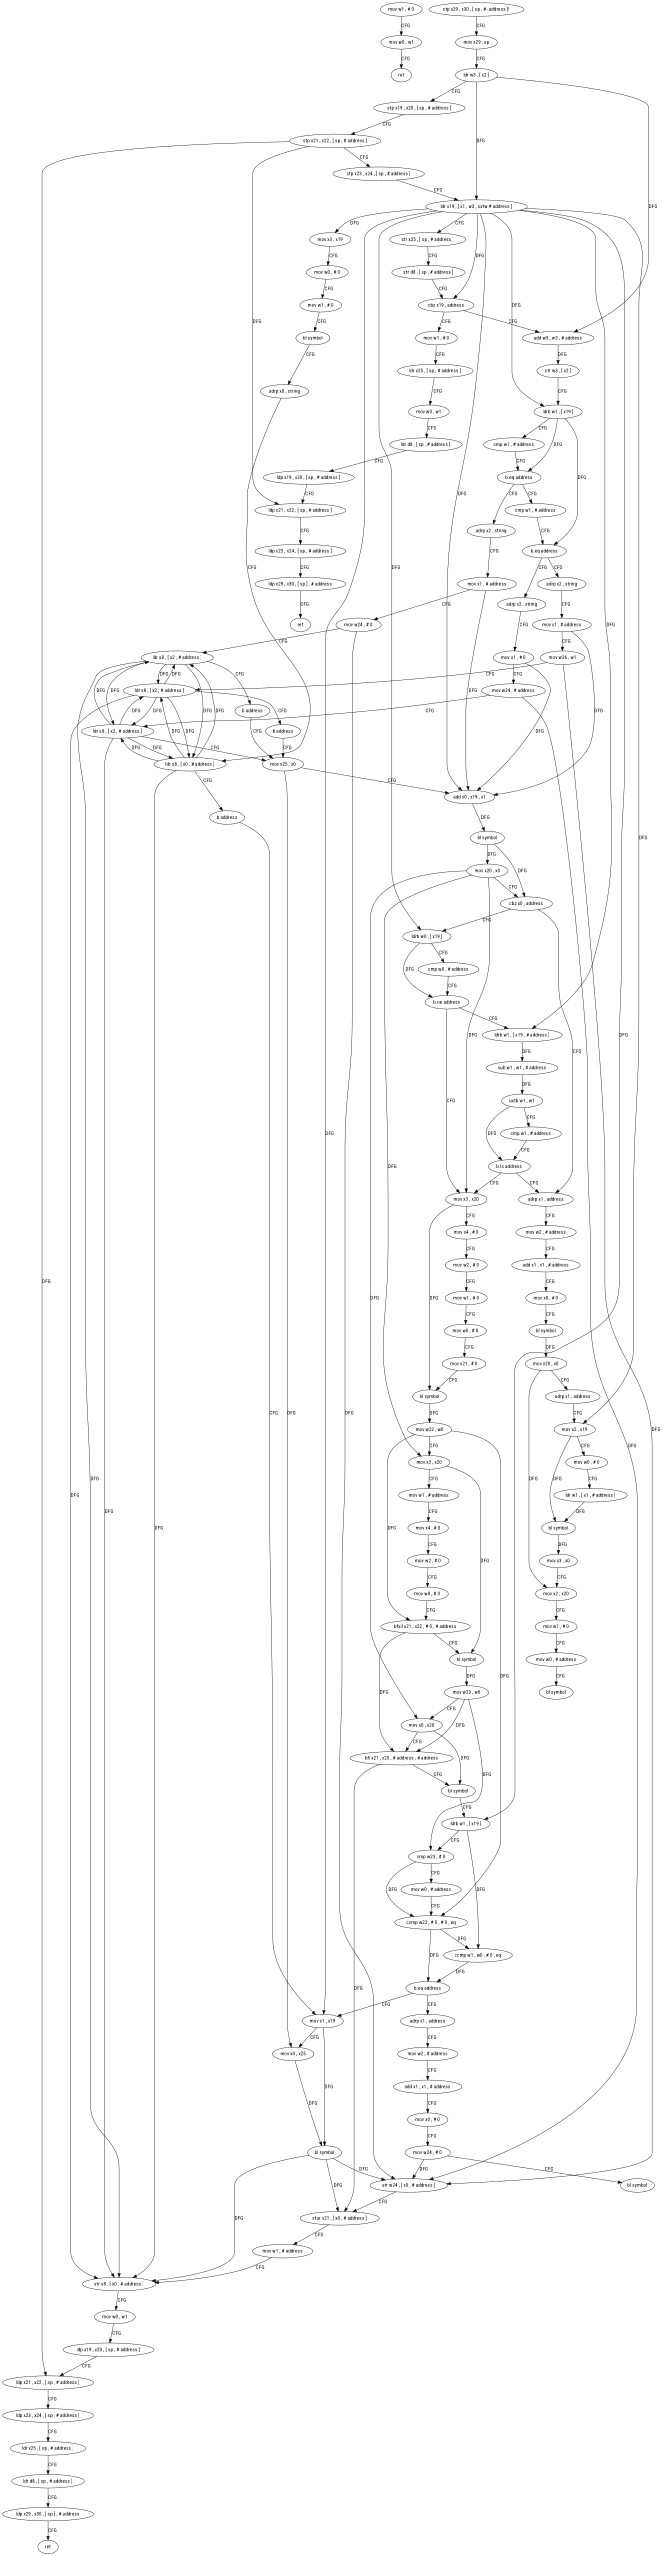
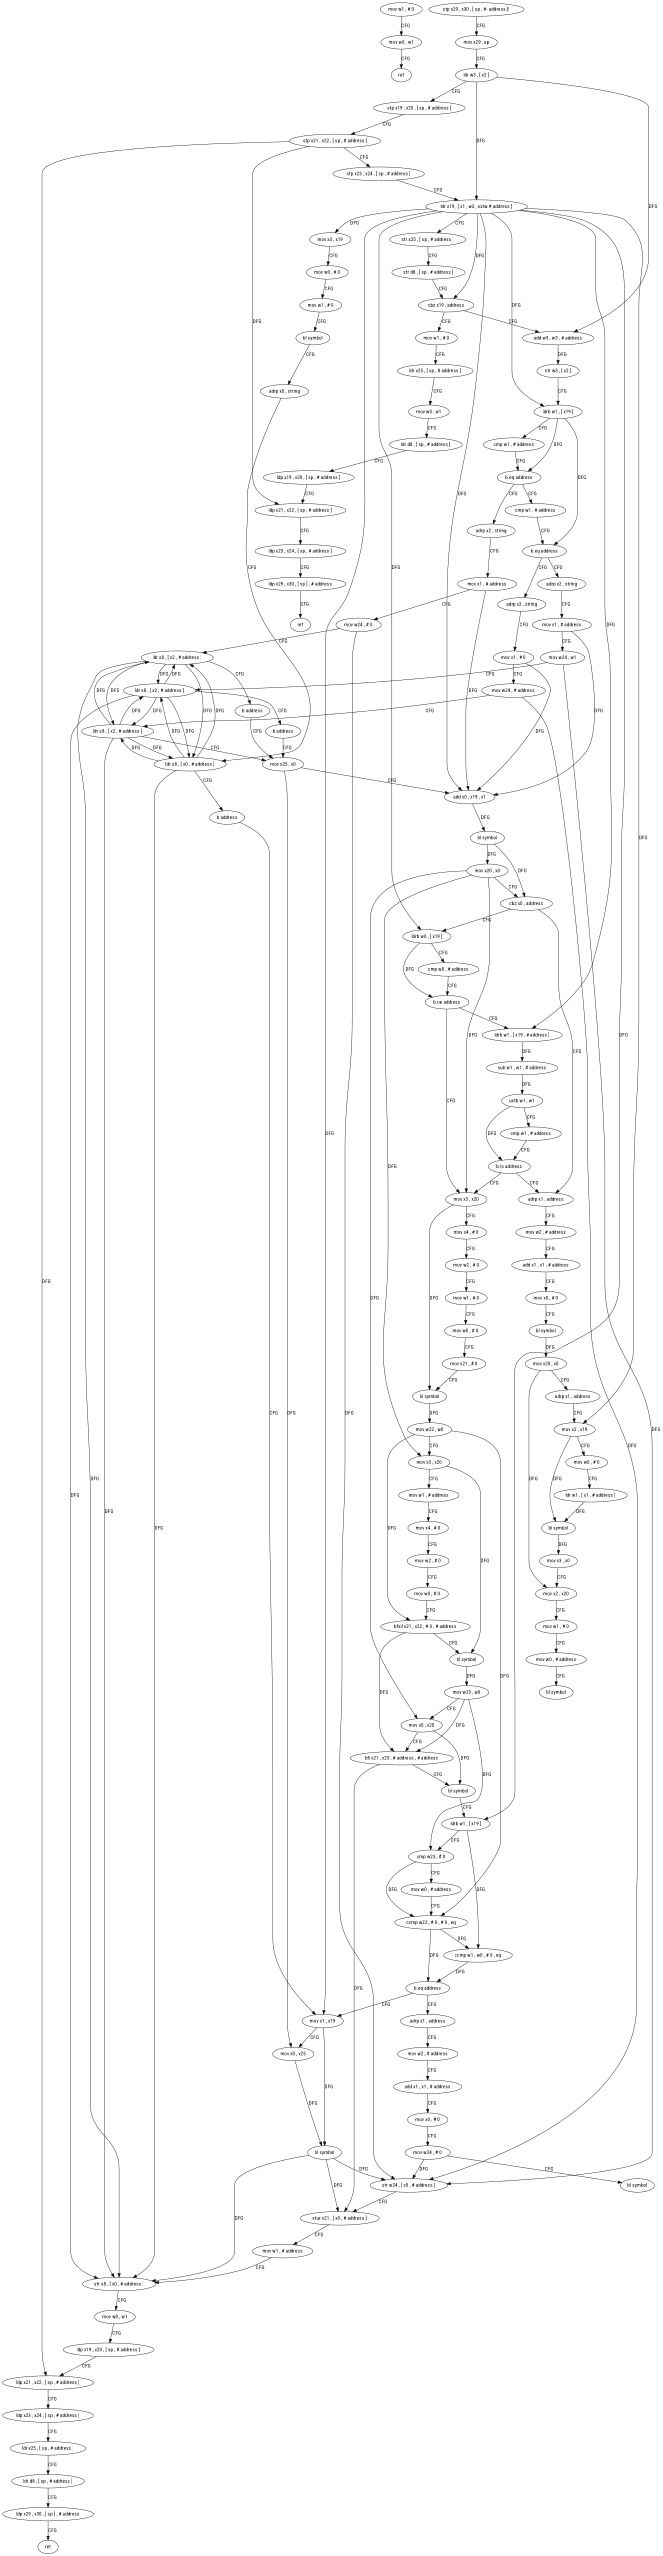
node "mov w26 , w1": label "mov w26 , w1" -> "mov w24 , w1"
